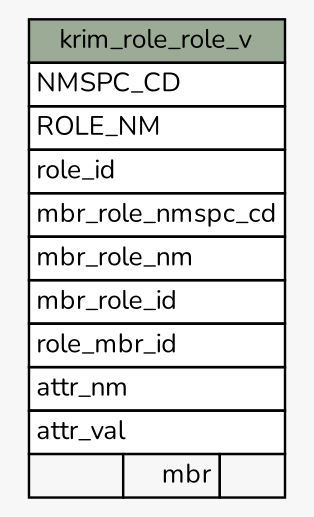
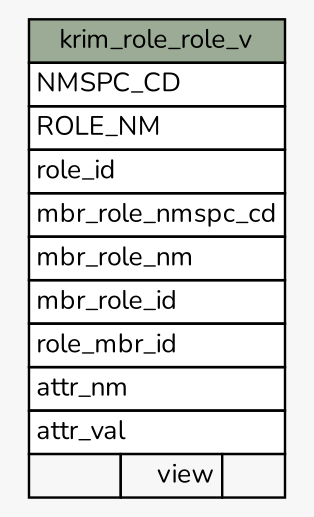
node "krim_role_role_v": text "mbr" -> "view"
